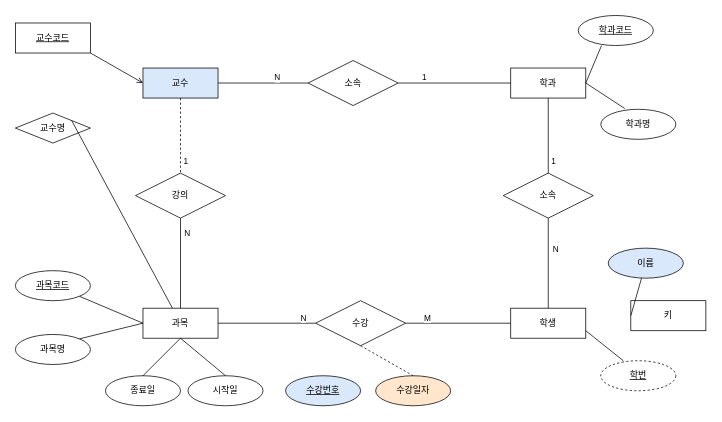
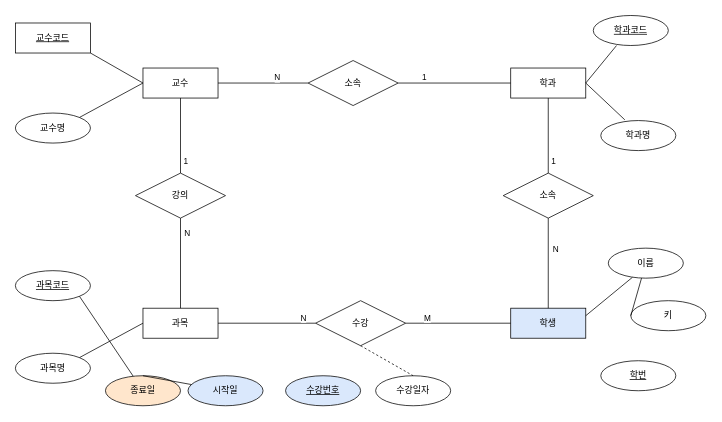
node "학과코드": moved (615, 30) -> (630, 30)
edge "교수코드" -> "교수": arrowhead open -> none
node "교수": fillcolor #dae8fc -> #ffffff
node "학과명": moved (638, 124) -> (638, 135)
node "교수명": shape diamond -> ellipse
edge "교수" -- "강의": style dashed -> solid
edge "교수명" -- "과목": now "교수명" -- "교수"
node "이름": fillcolor #dae8fc -> #ffffff
edge "이름" -- "학생": added
edge "과목코드" -- "과목": now "과목코드" -- "종료일"
node "키": shape rectangle -> ellipse
node "학생": fillcolor #ffffff -> #dae8fc
edge "학생" -- "학번": removed
node "과목명": moved (53, 349) -> (53, 368)
edge "과목" -- "시작일": removed
edge "과목" -- "종료일": now "시작일" -- "종료일"
node "학번": style dashed -> solid
node "종료일": fillcolor #ffffff -> #ffe6cc
node "시작일": fillcolor #ffffff -> #dae8fc
node "수강일자": fillcolor #ffe6cc -> #ffffff
